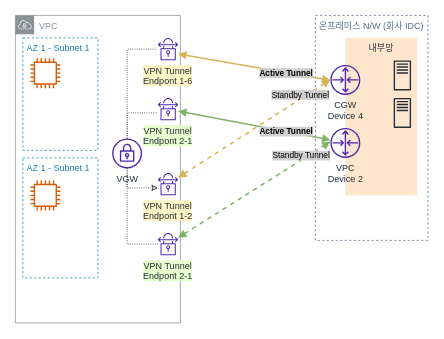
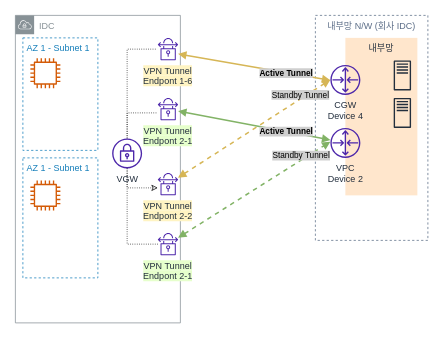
node "VPC": label "VPC" -> "IDC"
node "온프레미스 N/W (회사 IDC)": label "온프레미스 N/W (회사 IDC)" -> "내부망 N/W (회사 IDC)"
node "VPN Tunnel Endpont 1-2": label "VPN Tunnel Endpont 1-2" -> "VPN Tunnel Endpont 2-2"
